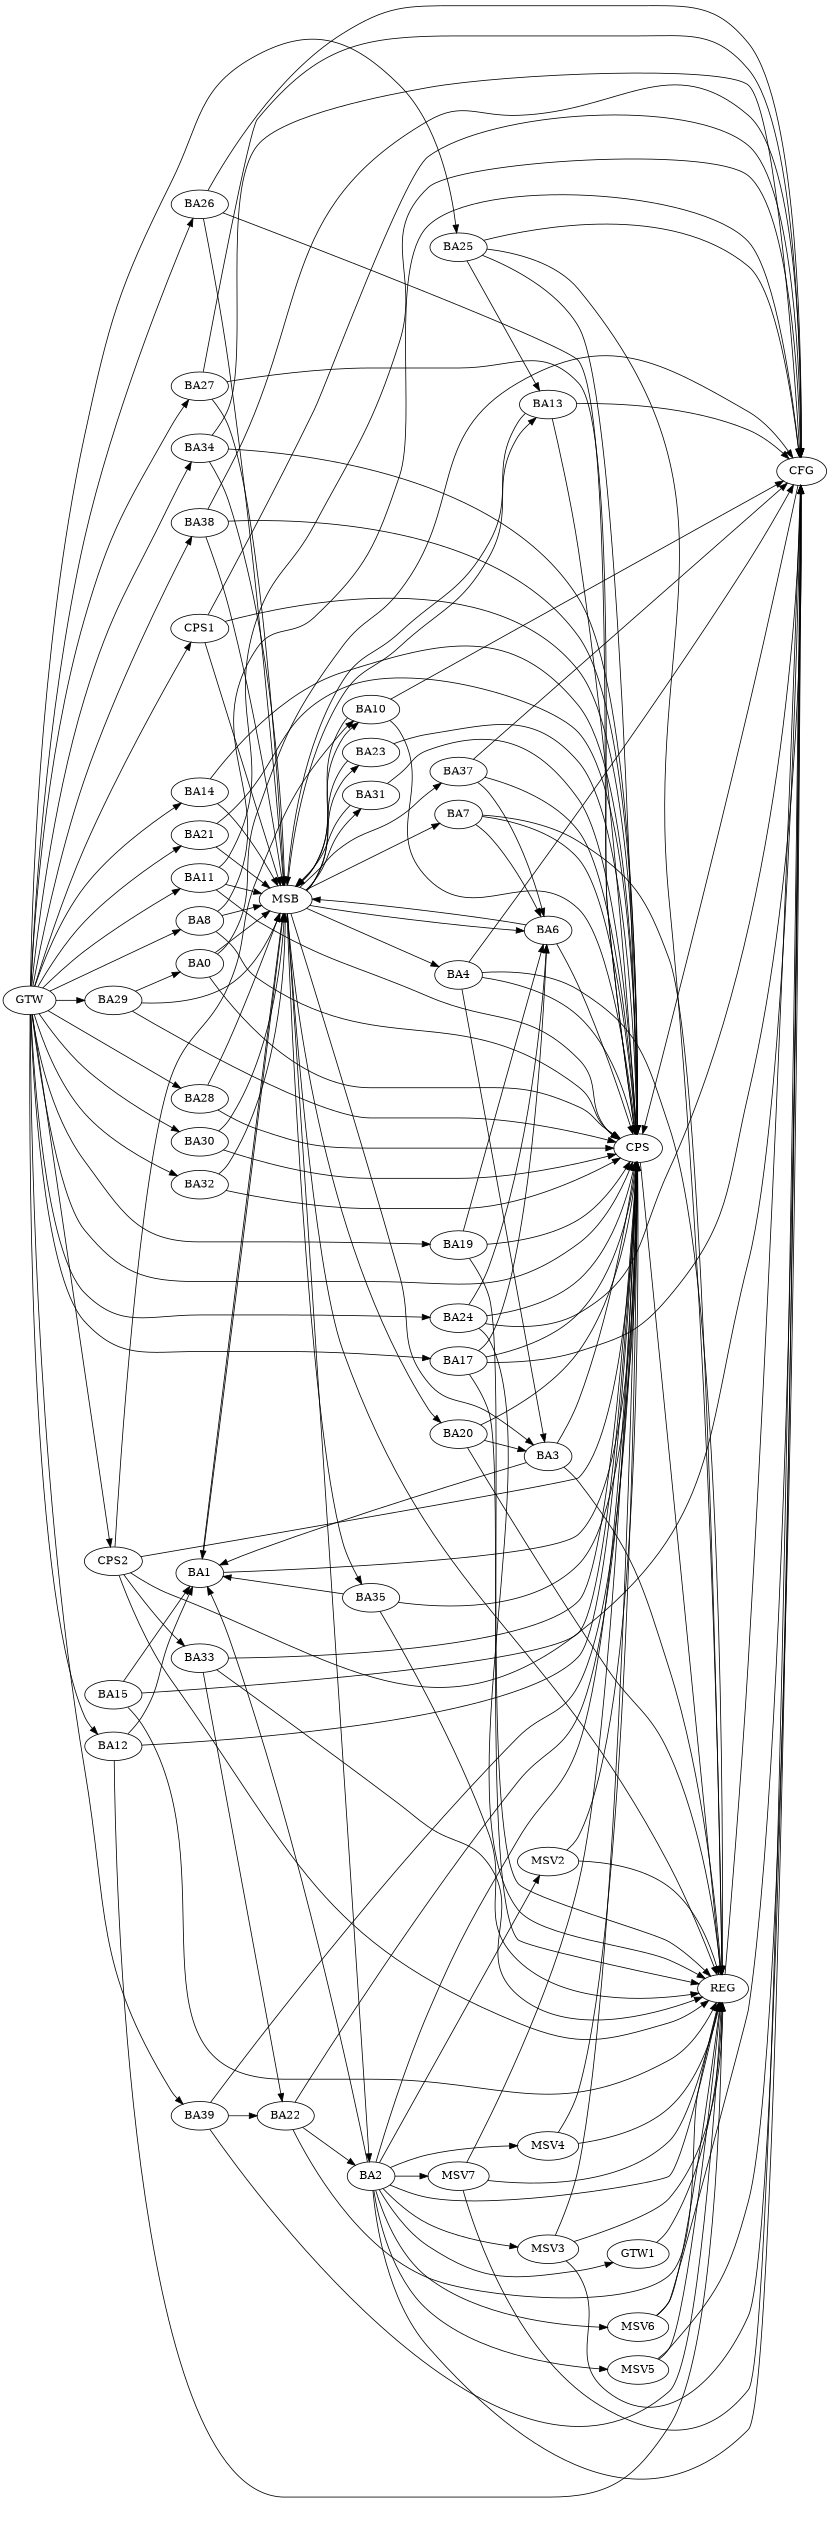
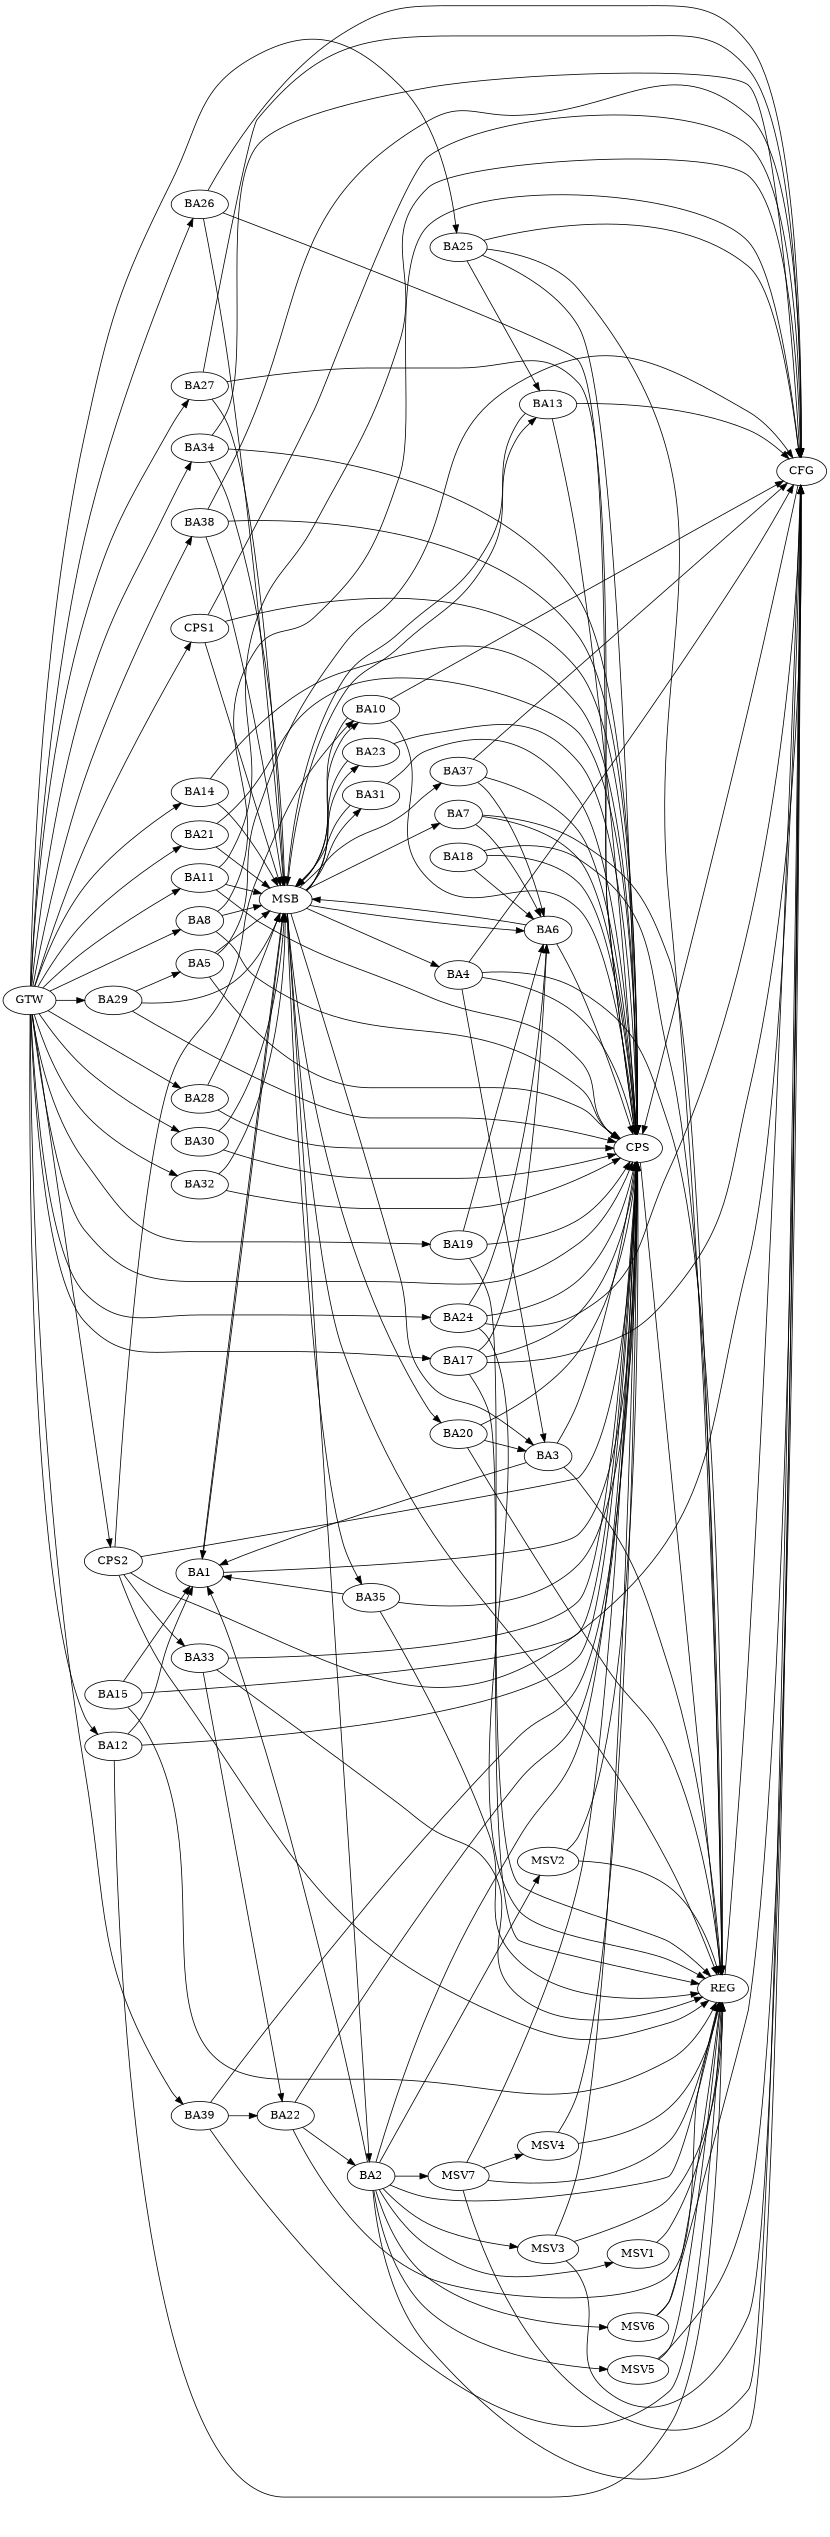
node "BA18": added
node "BA0": label "BA0" -> "BA5"
edge "BA2" -> "MSV4": now "MSV7" -> "MSV4"
node "GTW1": label "GTW1" -> "MSV1"
